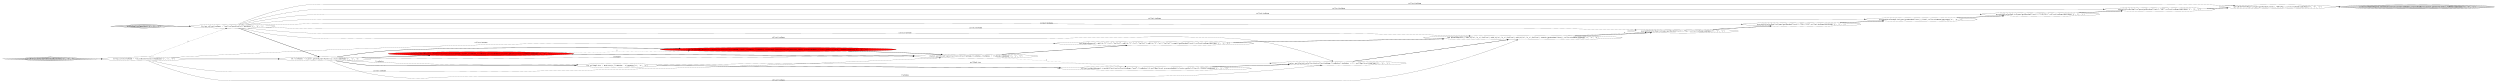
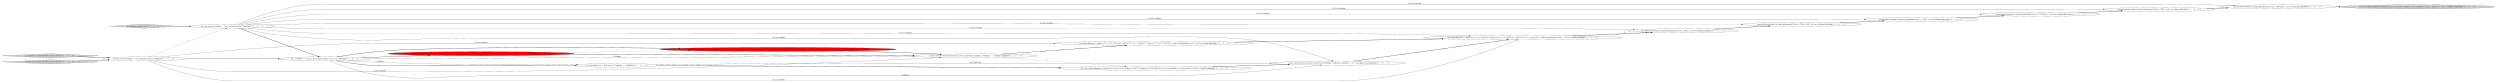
node "queryWithLocalShardsPreferenceRulesTest['0', '1', '0']": added
